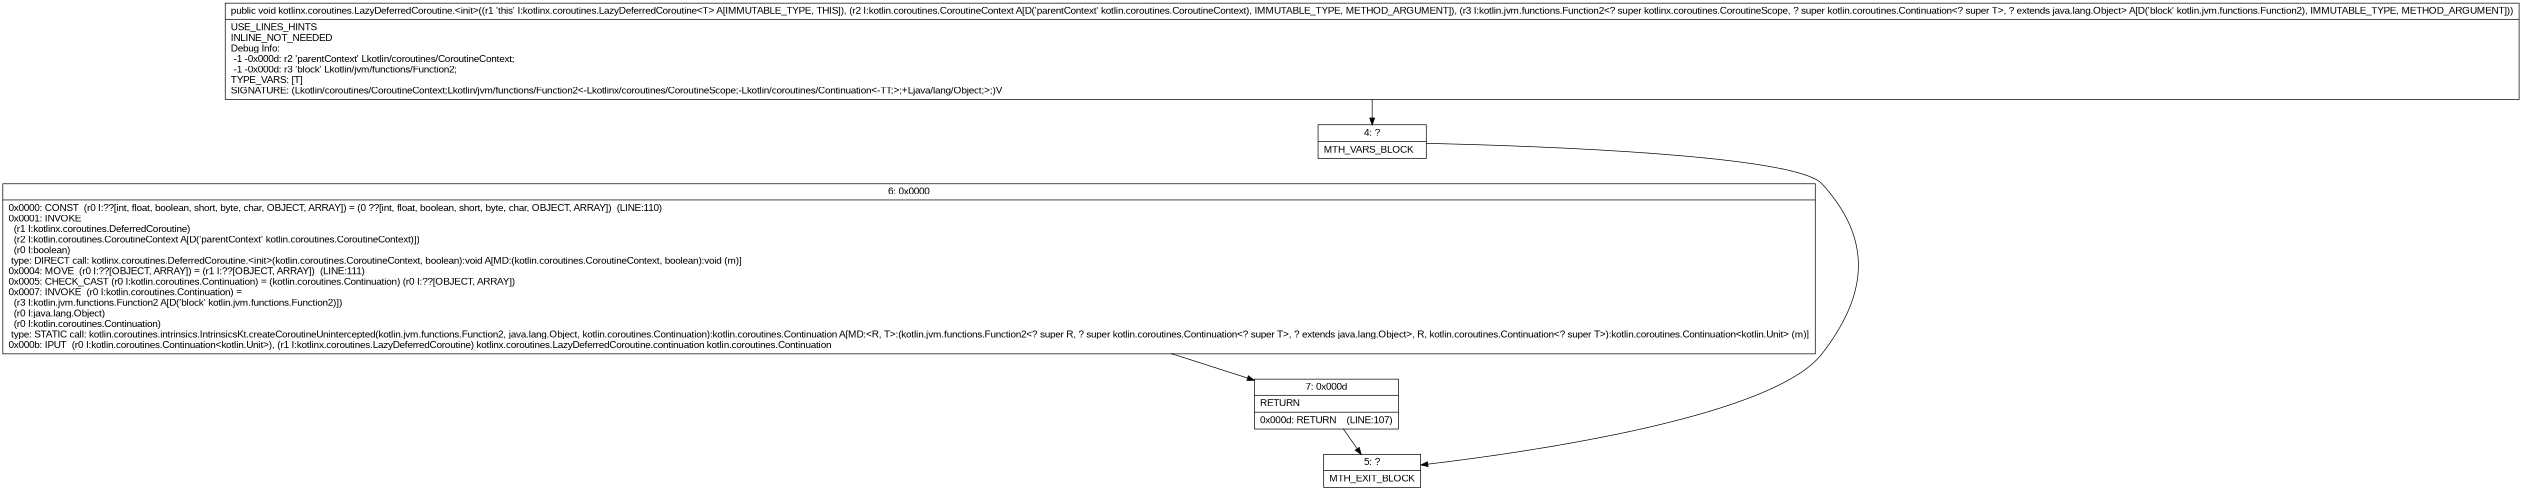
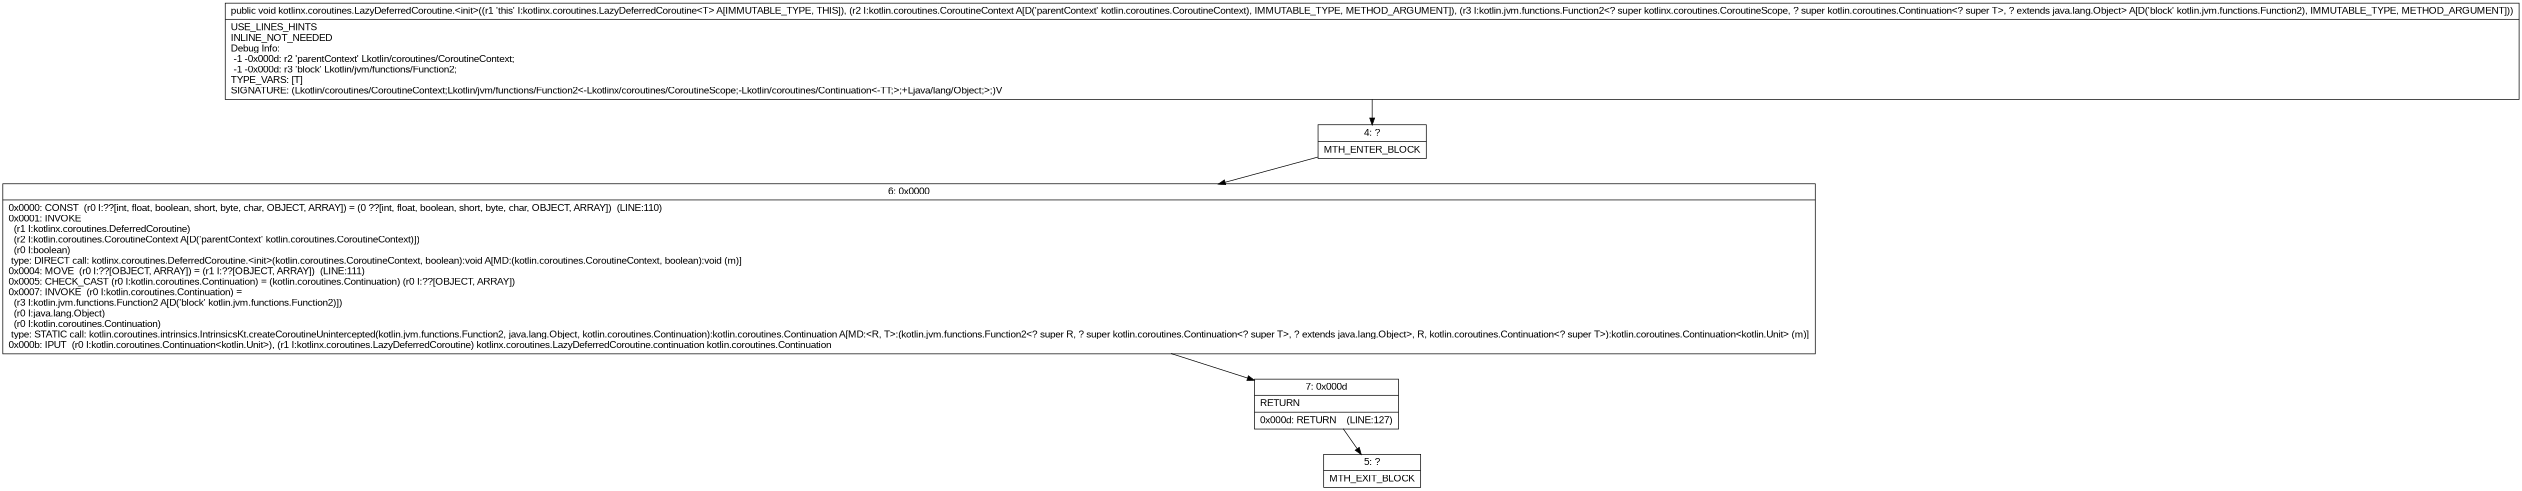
node "4: ?": text "MTH_VARS_BLOCK" -> "MTH_ENTER_BLOCK"
edge "4: ?" -> "5: ?": now "4: ?" -> "6: 0x0000"
node "7: 0x000d": text "0x000d: RETURN    (LINE:107)" -> "0x000d: RETURN    (LINE:127)"
